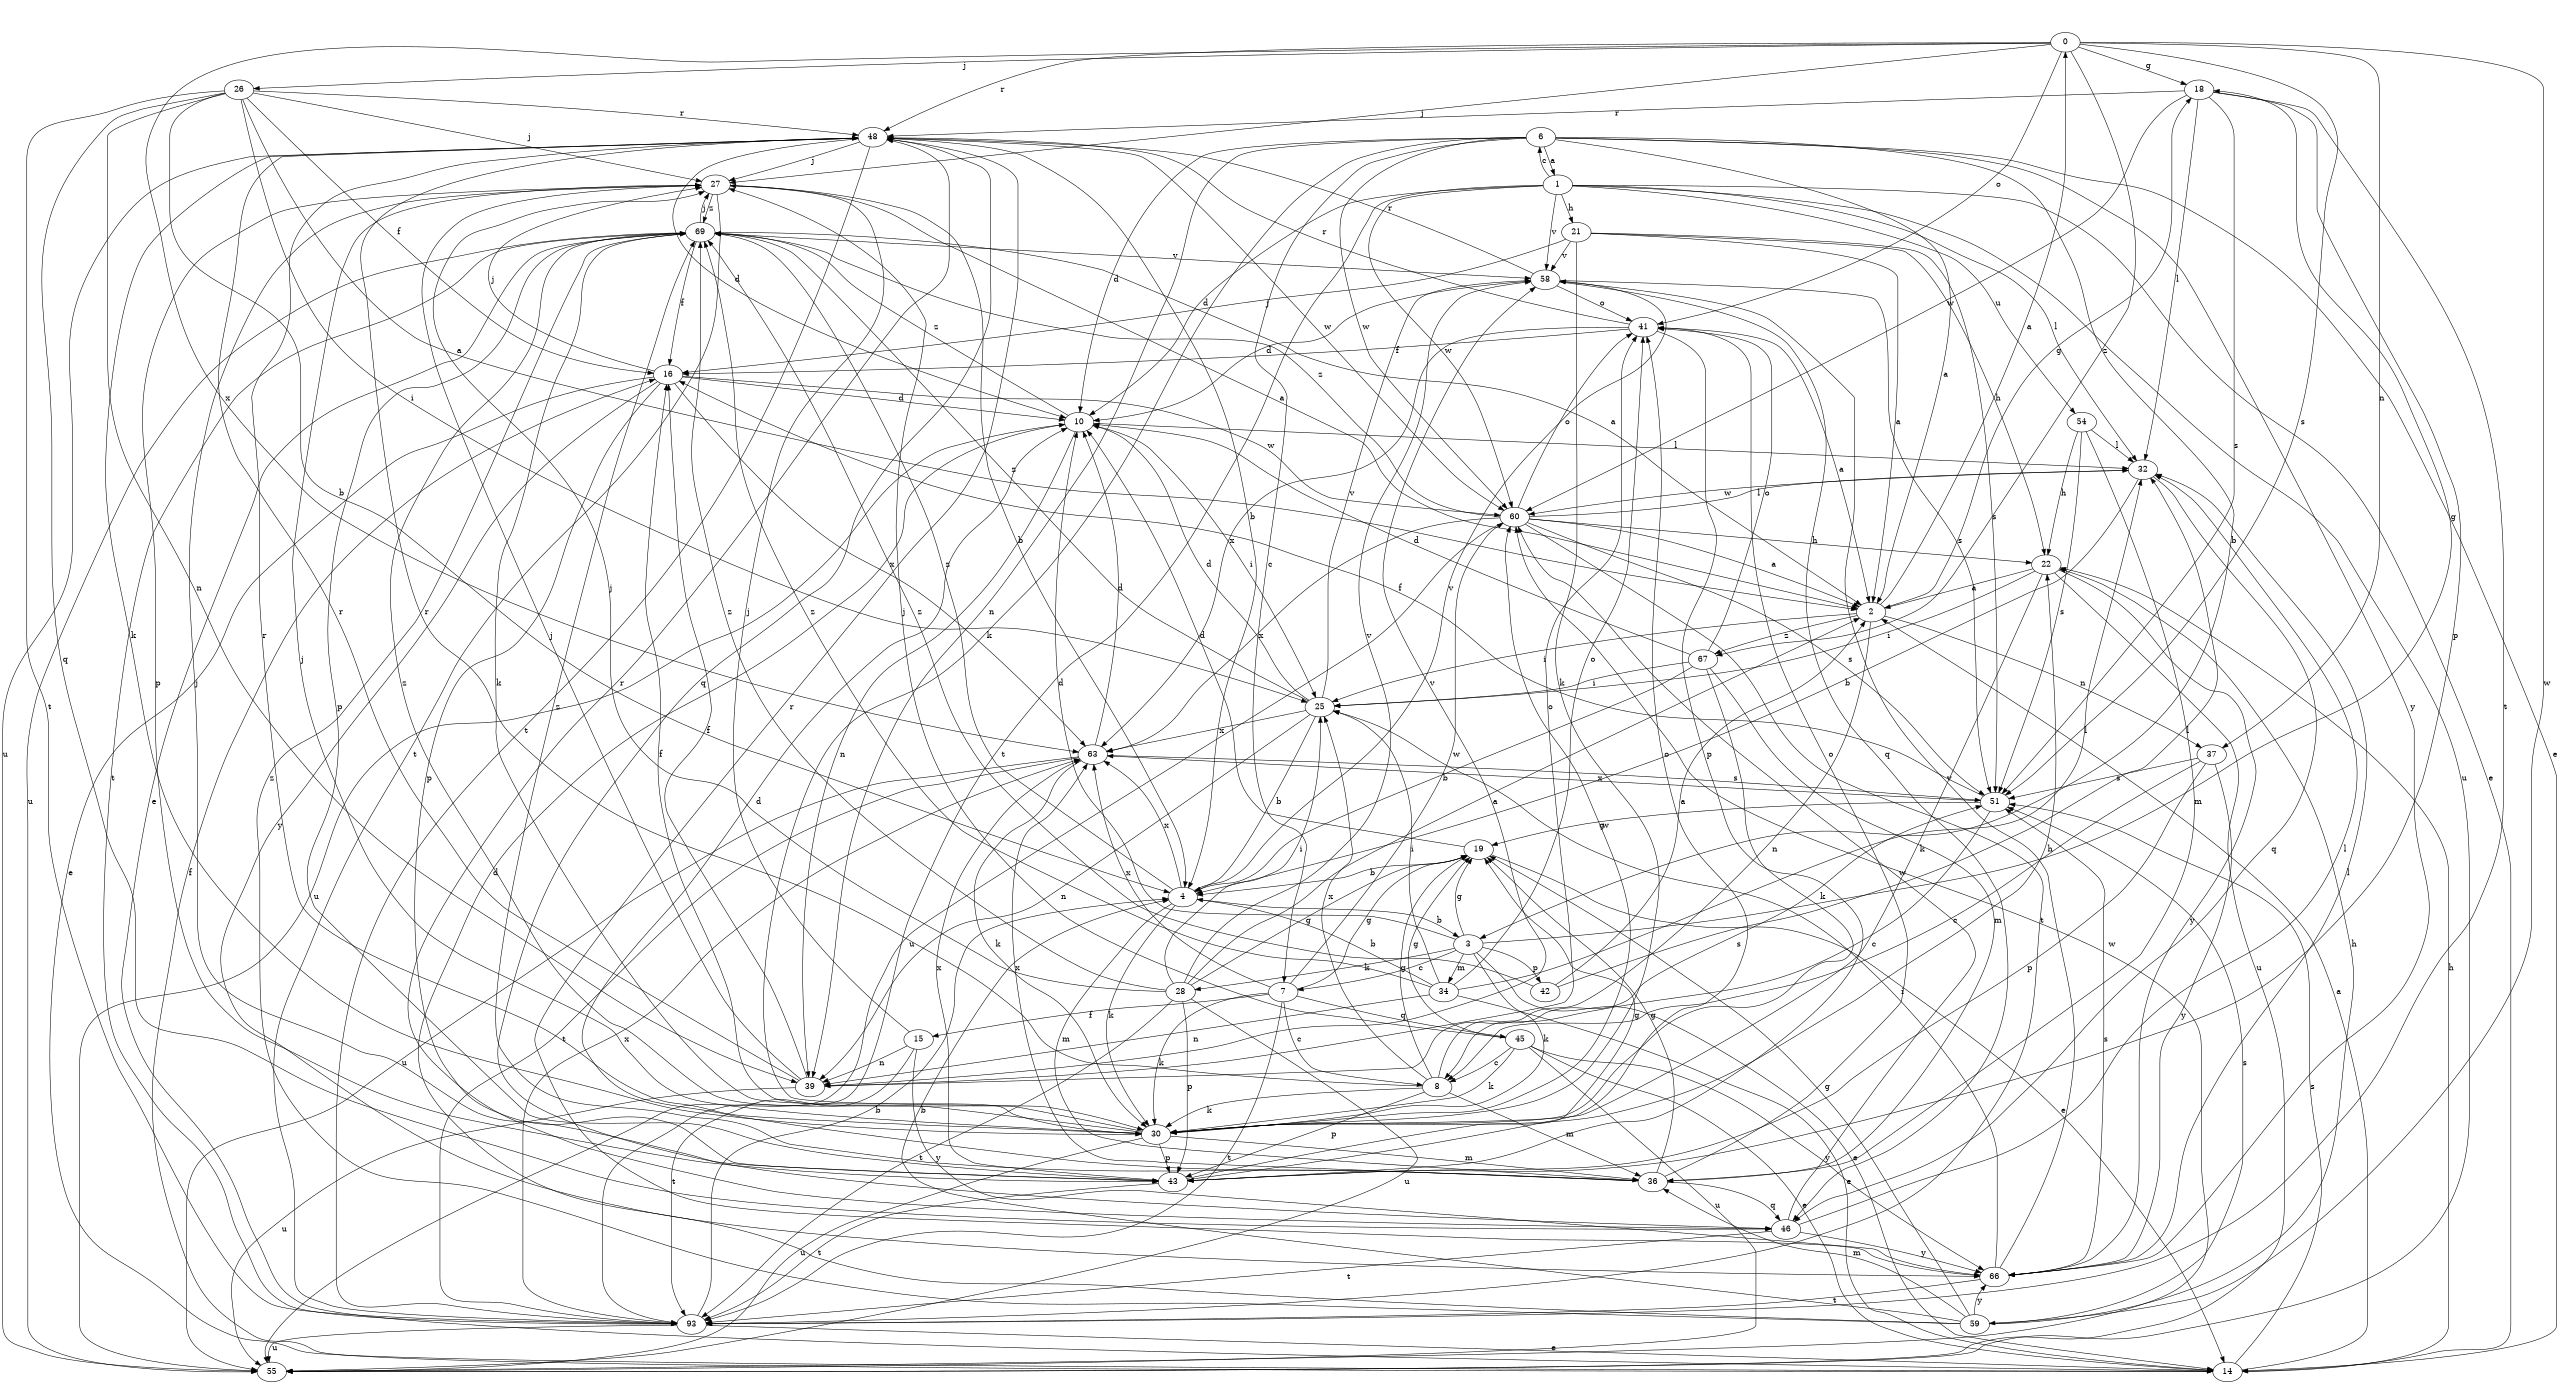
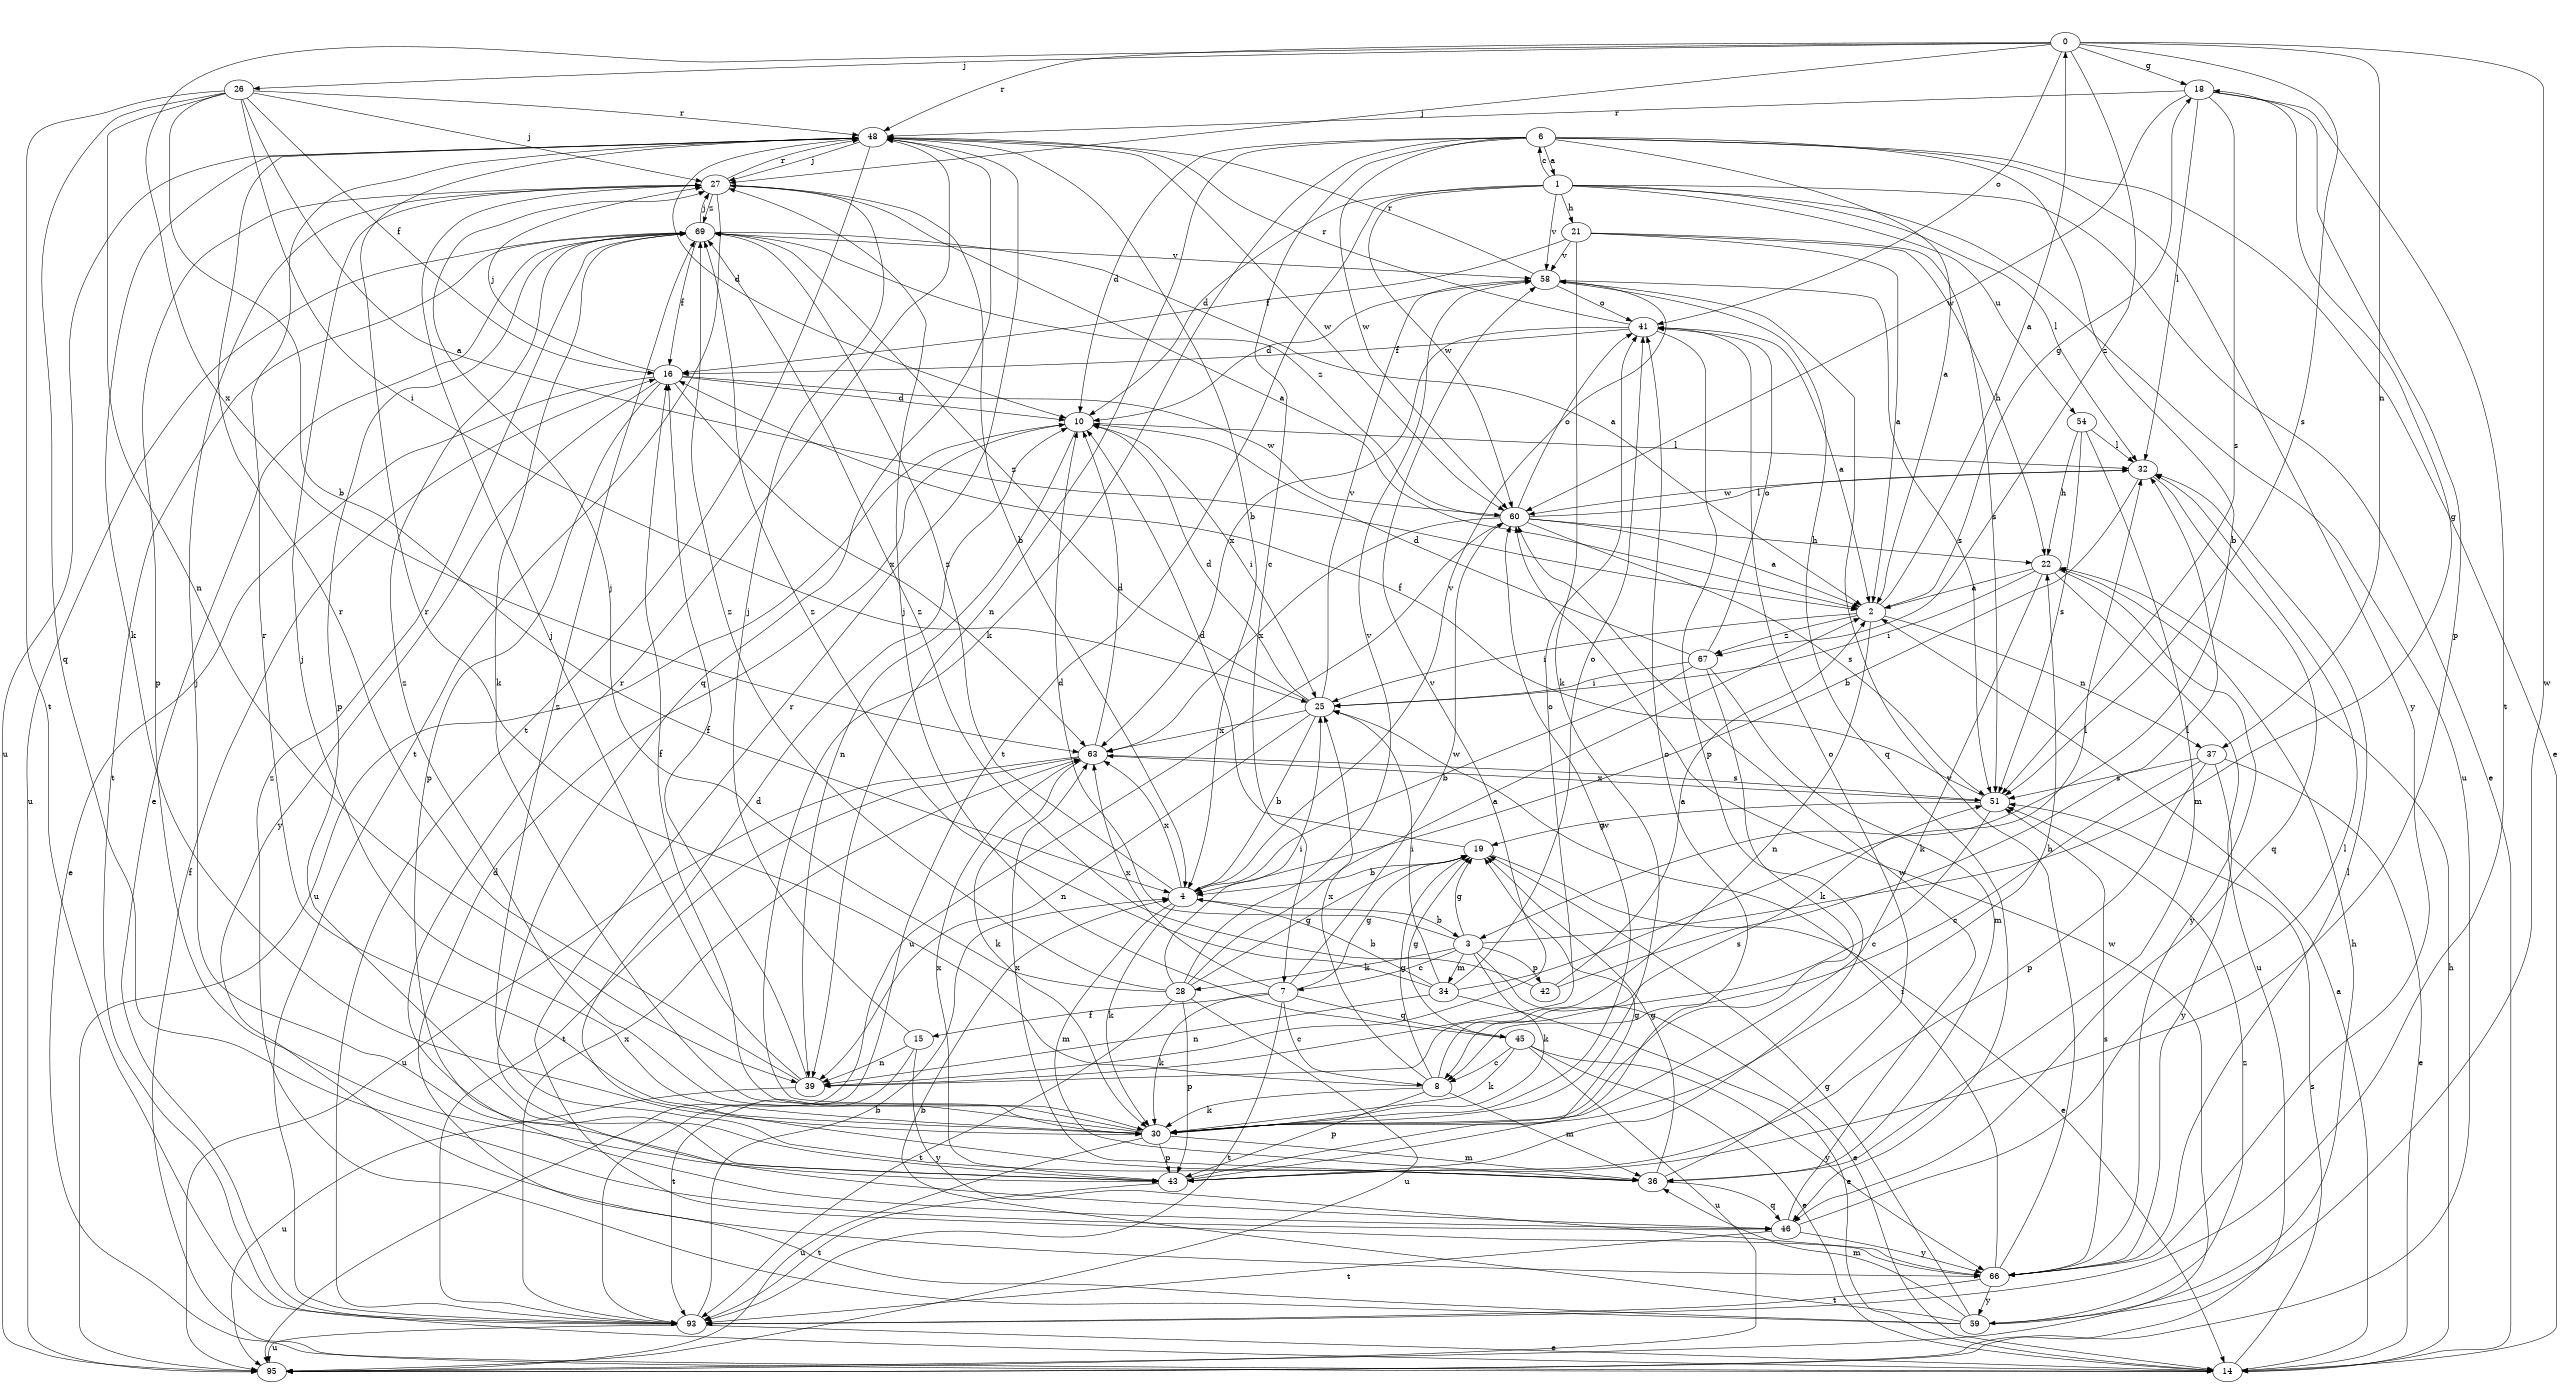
edge "27" -> "48": added, label "r"
edge "21" -> "16": label "j" -> "f"
edge "10" -> "69": removed, label "z"
edge "59" -> "51": label "s" -> "z"
edge "37" -> "14": added, label "e"
edge "60" -> "93": removed, label "t"
edge "59" -> "66": reversed
node "55": label "55" -> "95"
